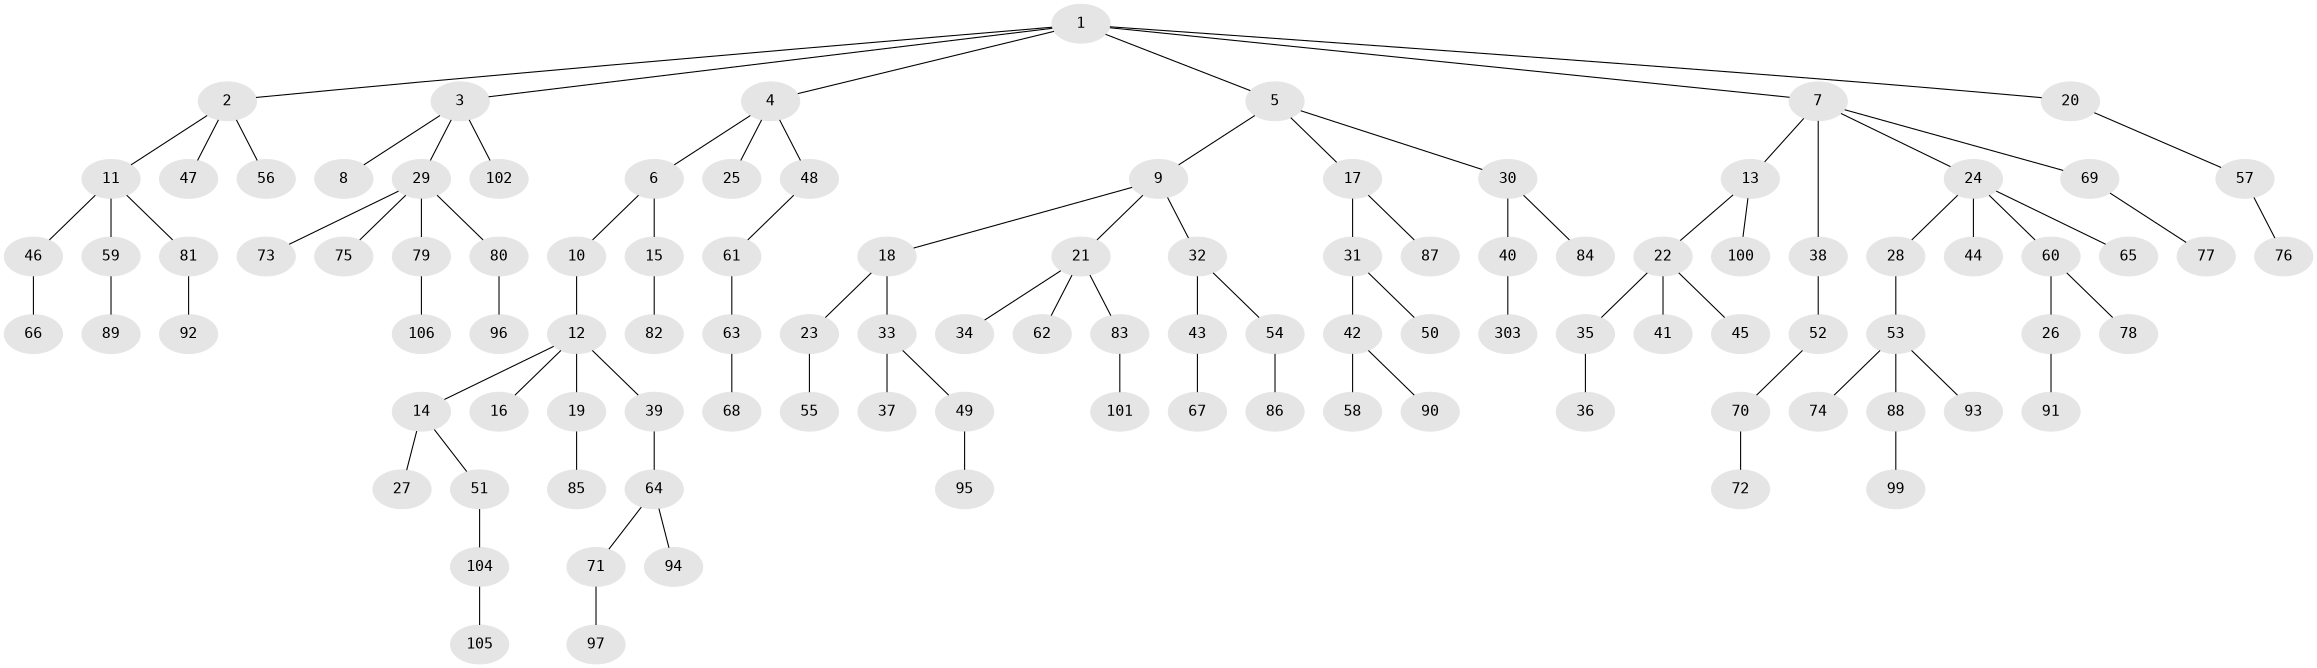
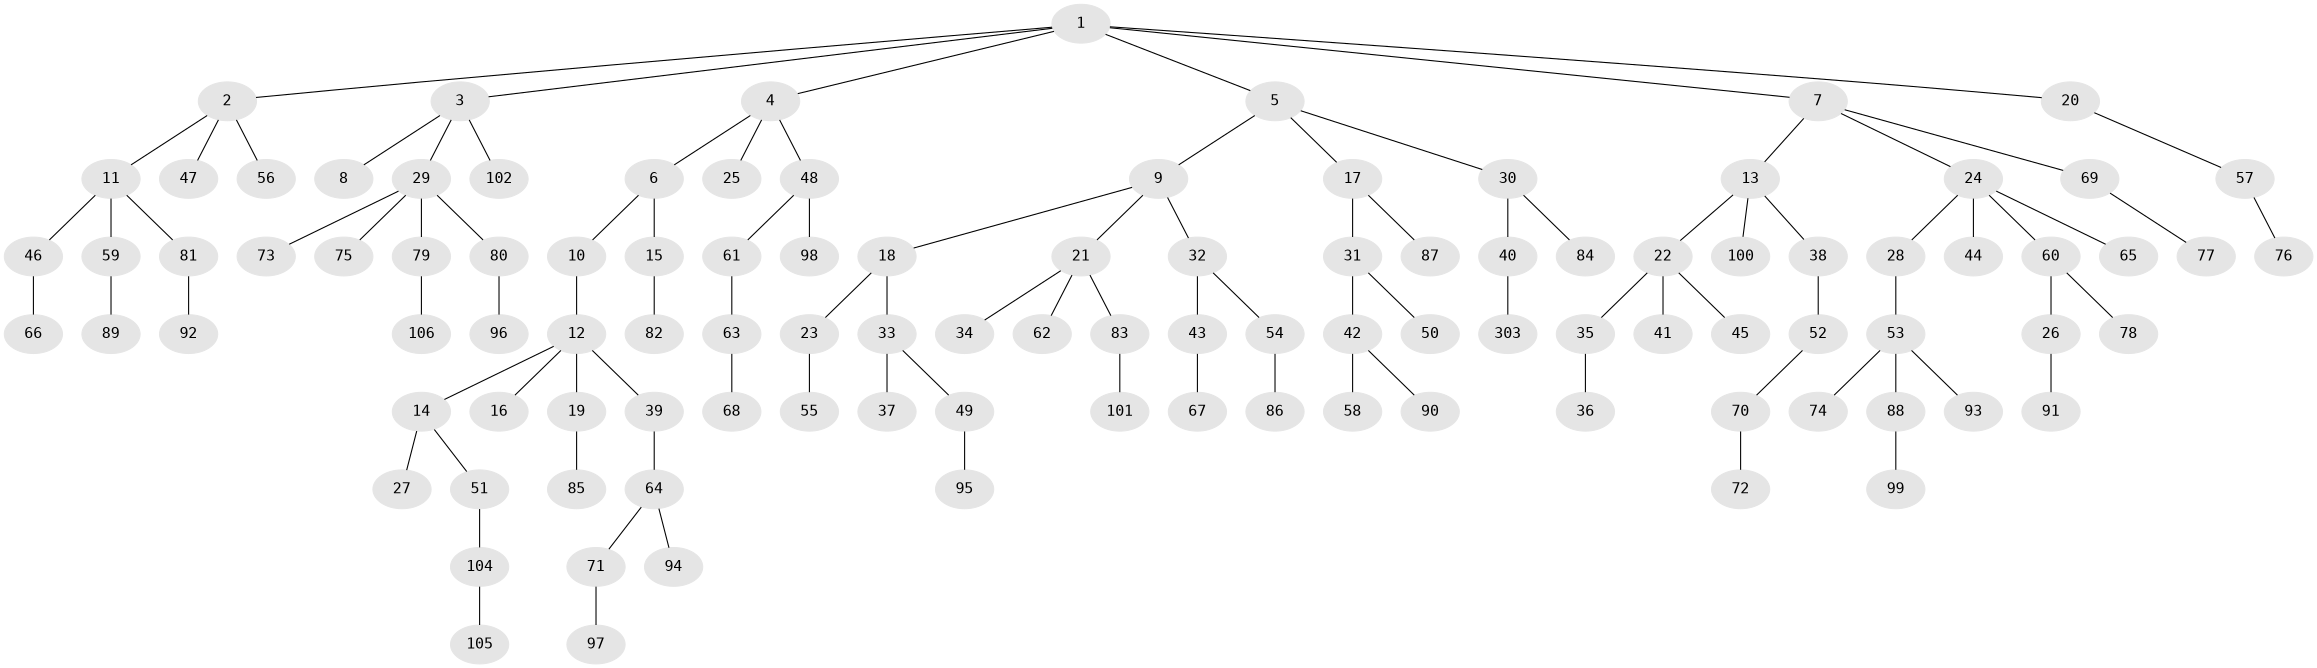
edge "7" -- "38": now "13" -- "38"
node "98": added
